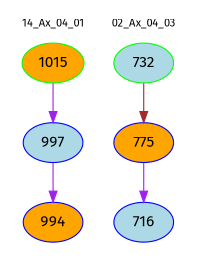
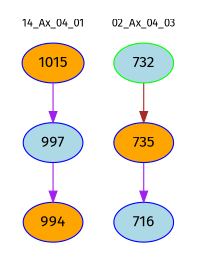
node "1015": color green -> blue
node "775": label "775" -> "735"
